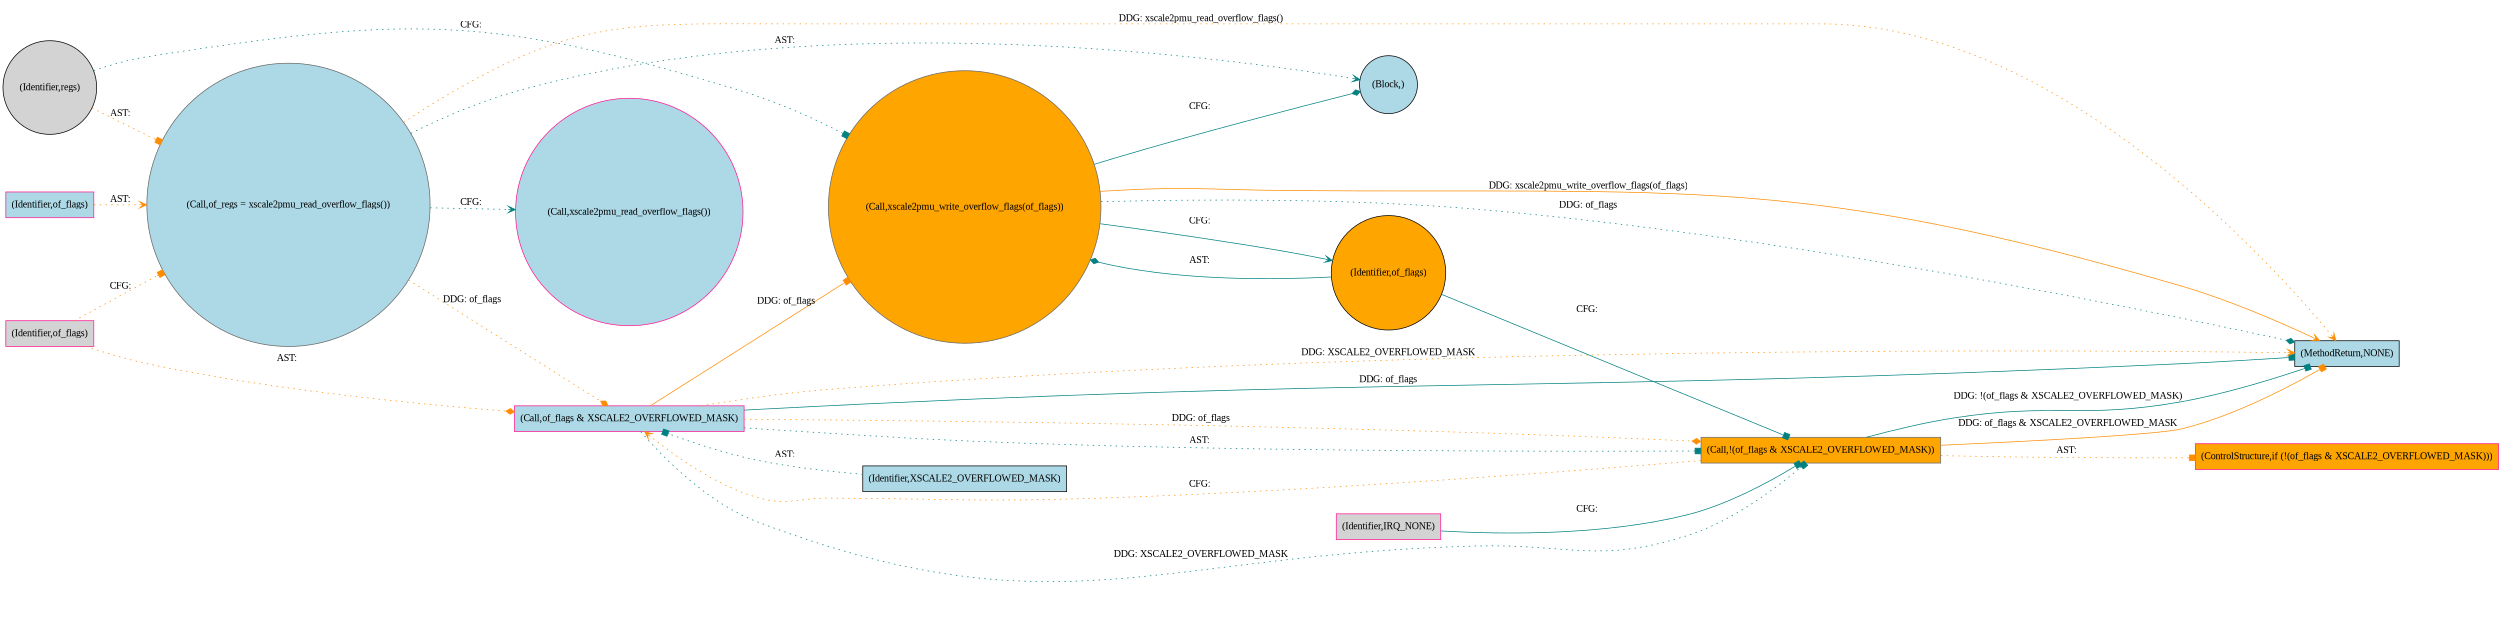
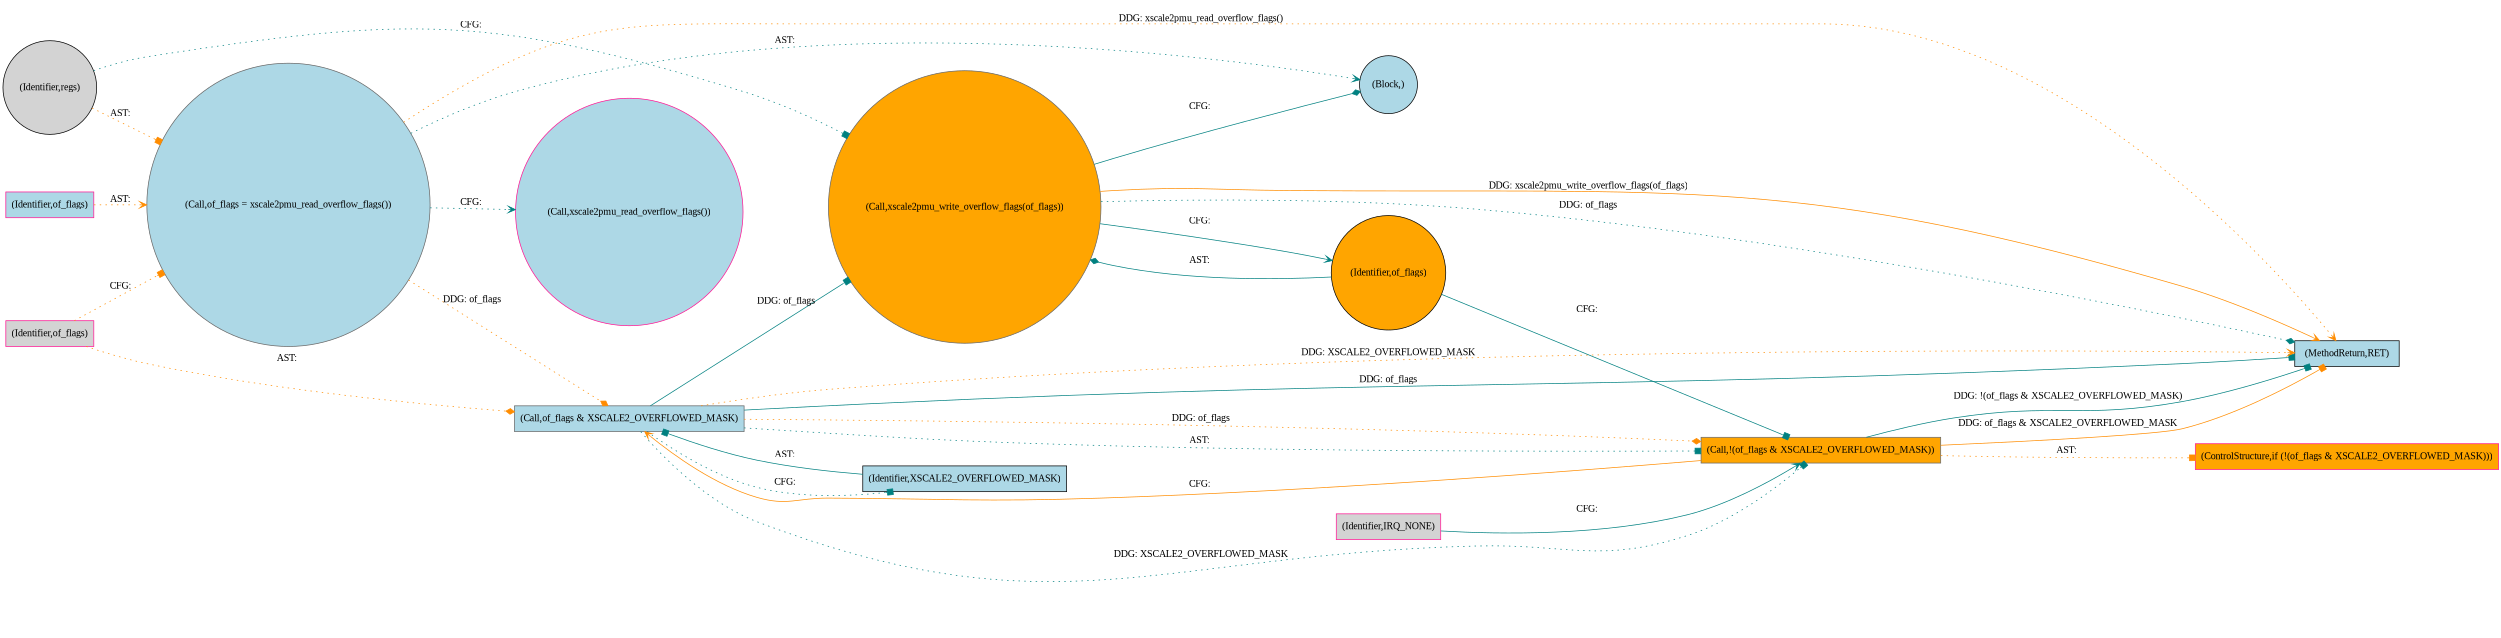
node "(Call,of_regs = xscale2pmu_read_overflow_flags())": label "(Call,of_regs = xscale2pmu_read_overflow_flags())" -> "(Call,of_flags = xscale2pmu_read_overflow_flags())"
edge "(Call,of_flags & XSCALE2_OVERFLOWED_MASK)" -> "(Call,xscale2pmu_write_overflow_flags(of_flags))": color darkorange -> teal
node "(MethodReturn,NONE)": label "(MethodReturn,NONE)" -> "(MethodReturn,RET)"
node "(Call,of_flags & XSCALE2_OVERFLOWED_MASK)": color deeppink -> gray40
edge "(Identifier,XSCALE2_OVERFLOWED_MASK)" -> "(Call,of_flags & XSCALE2_OVERFLOWED_MASK)": style dotted -> solid
edge "(Call,of_flags & XSCALE2_OVERFLOWED_MASK)" -> "(Identifier,XSCALE2_OVERFLOWED_MASK)": added, label "CFG:"
edge "(Call,!(of_flags & XSCALE2_OVERFLOWED_MASK))" -> "(Call,of_flags & XSCALE2_OVERFLOWED_MASK)": style dotted -> solid
edge "(Identifier,IRQ_NONE)" -> "(Call,!(of_flags & XSCALE2_OVERFLOWED_MASK))": arrowhead box -> vee
